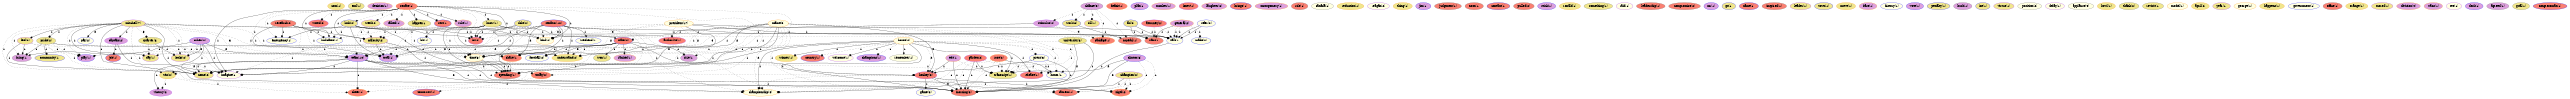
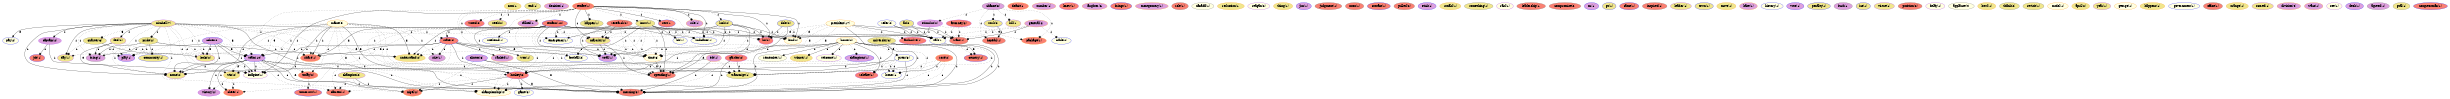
node "plan(1)": removed
node "position(2)": fillcolor lightyellow -> salmon
edge "cohen(2)" -> "team(10)": arrowhead diamond -> box
edge "feel(2)" -> "come(2)": label "1" -> "0"
edge "university(3)" -> "championship(4)": now "university(3)" -> "country(1)"
